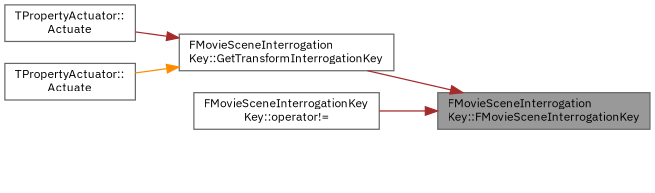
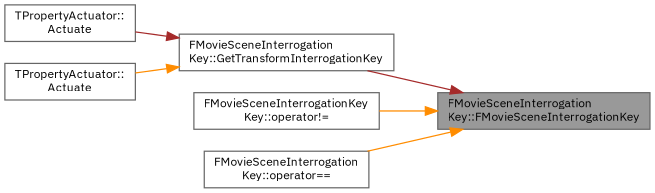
edge "FMovieSceneInterrogationKey Key::operator!=" -> "FMovieSceneInterrogation Key::FMovieSceneInterrogationKey": color brown -> darkorange
node "FMovieSceneInterrogation Key::operator==": added
